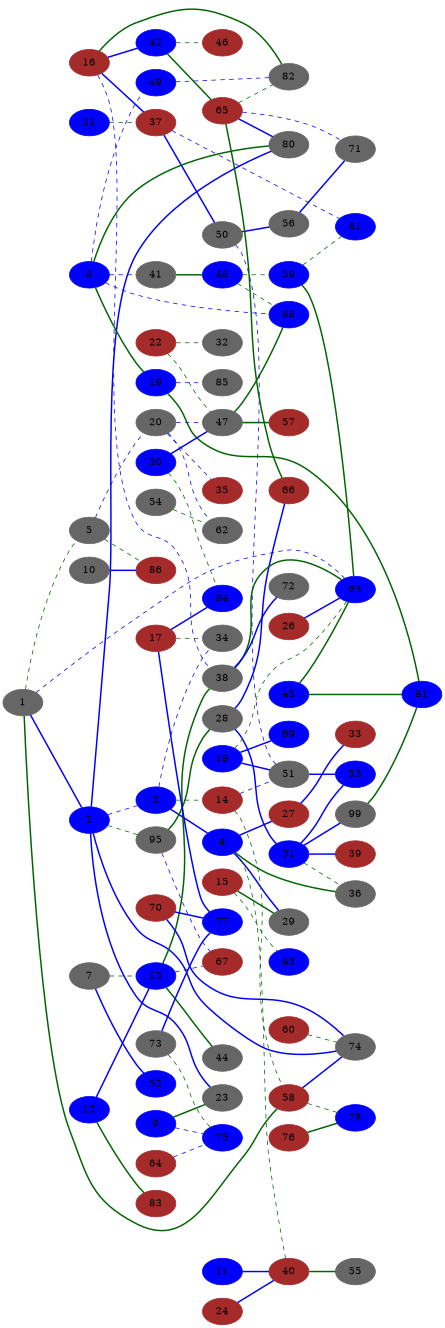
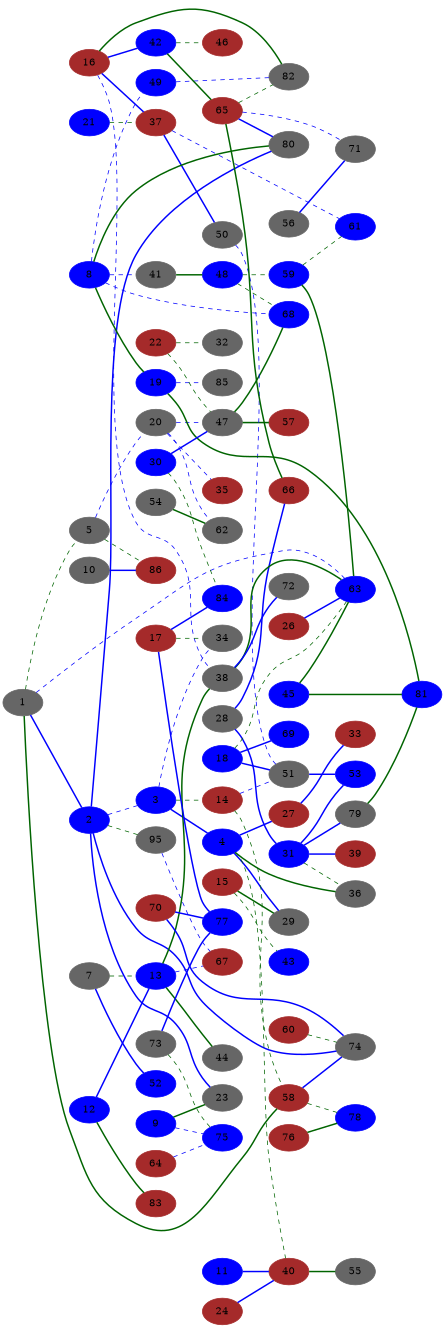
edge "56" -- "50": removed
edge "54" -- "62": style dashed -> bold
edge "28" -- "95": removed
node "99": label "99" -> "79"
